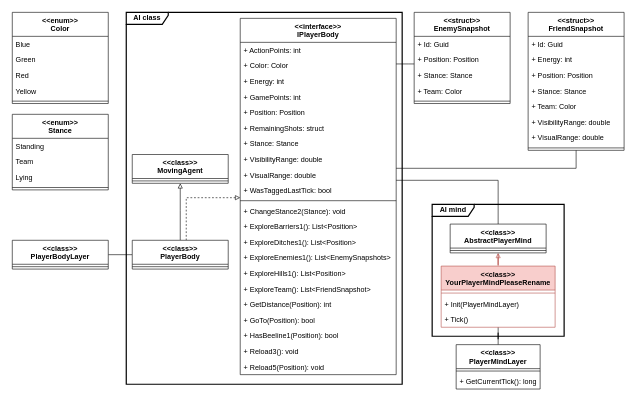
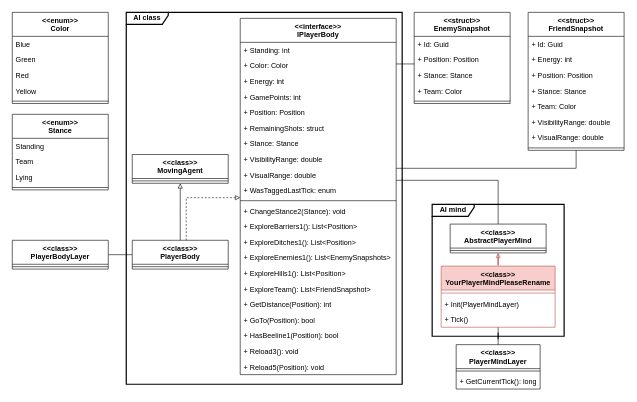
node "+ ActionPoints: int": label "+ ActionPoints: int" -> "+ Standing: int"
node "+ WasTaggedLastTick: bool": label "+ WasTaggedLastTick: bool" -> "+ WasTaggedLastTick: enum"
